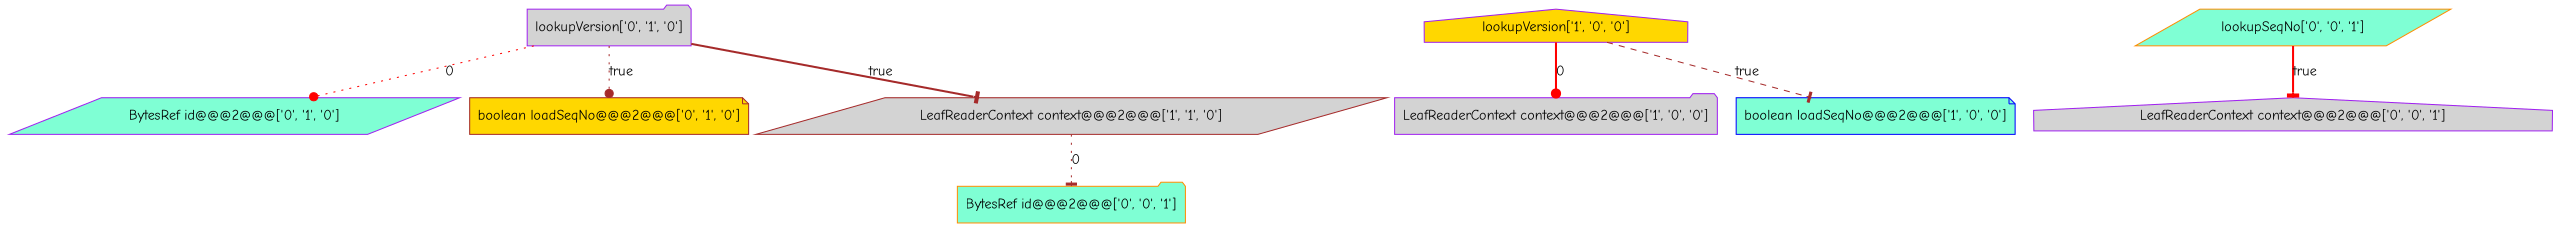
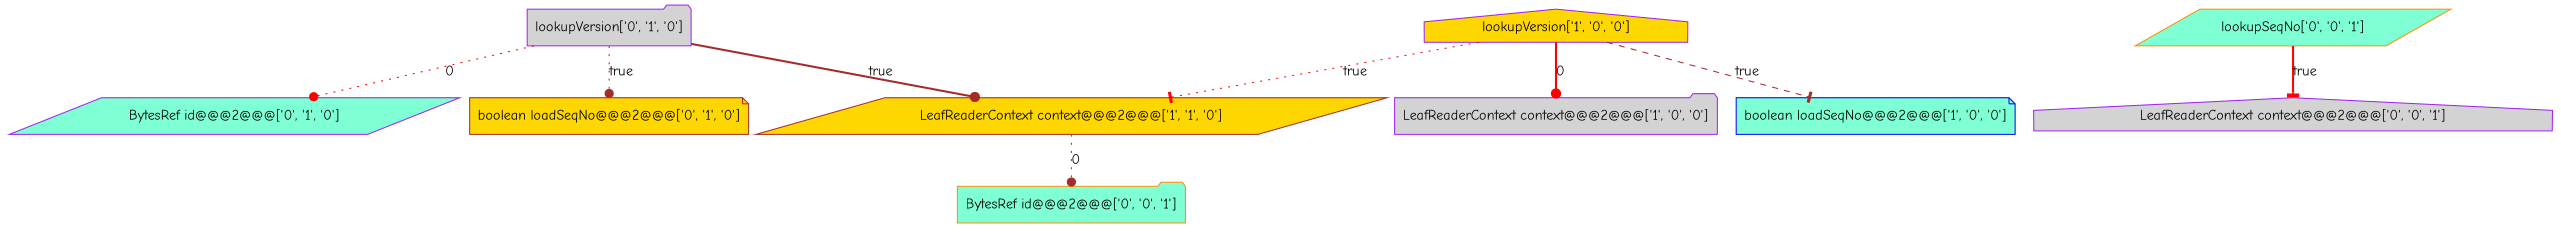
edge "lookupVersion['0', '1', '0']" -> "LeafReaderContext context@@@2@@@['1', '1', '0']": arrowhead tee -> dot
edge "lookupVersion['1', '0', '0']" -> "LeafReaderContext context@@@2@@@['1', '1', '0']": added, label "true"
node "LeafReaderContext context@@@2@@@['1', '1', '0']": fillcolor lightgrey -> gold
edge "LeafReaderContext context@@@2@@@['1', '1', '0']" -> "BytesRef id@@@2@@@['0', '0', '1']": arrowhead tee -> dot
